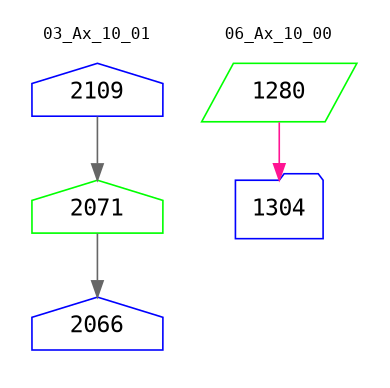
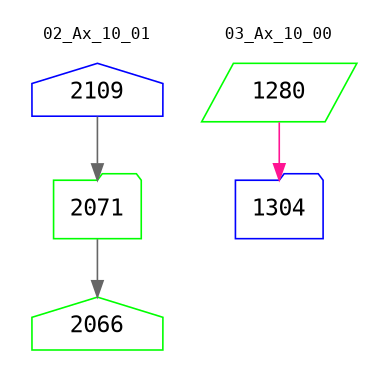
cluster "03_Ax_10_01": label "03_Ax_10_01" -> "02_Ax_10_01"
cluster "06_Ax_10_00": label "06_Ax_10_00" -> "03_Ax_10_00"
node "2071": shape house -> folder
node "2066": color blue -> green
